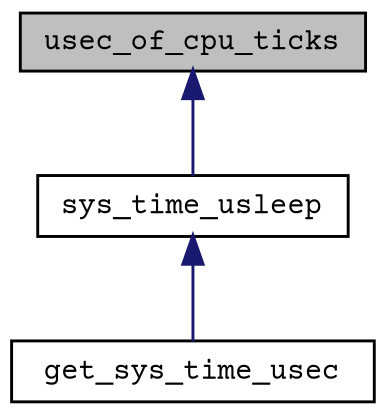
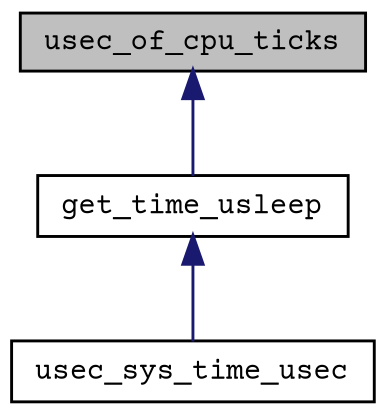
node "sys_time_usleep": label "sys_time_usleep" -> "get_time_usleep"
node "get_sys_time_usec": label "get_sys_time_usec" -> "usec_sys_time_usec"
